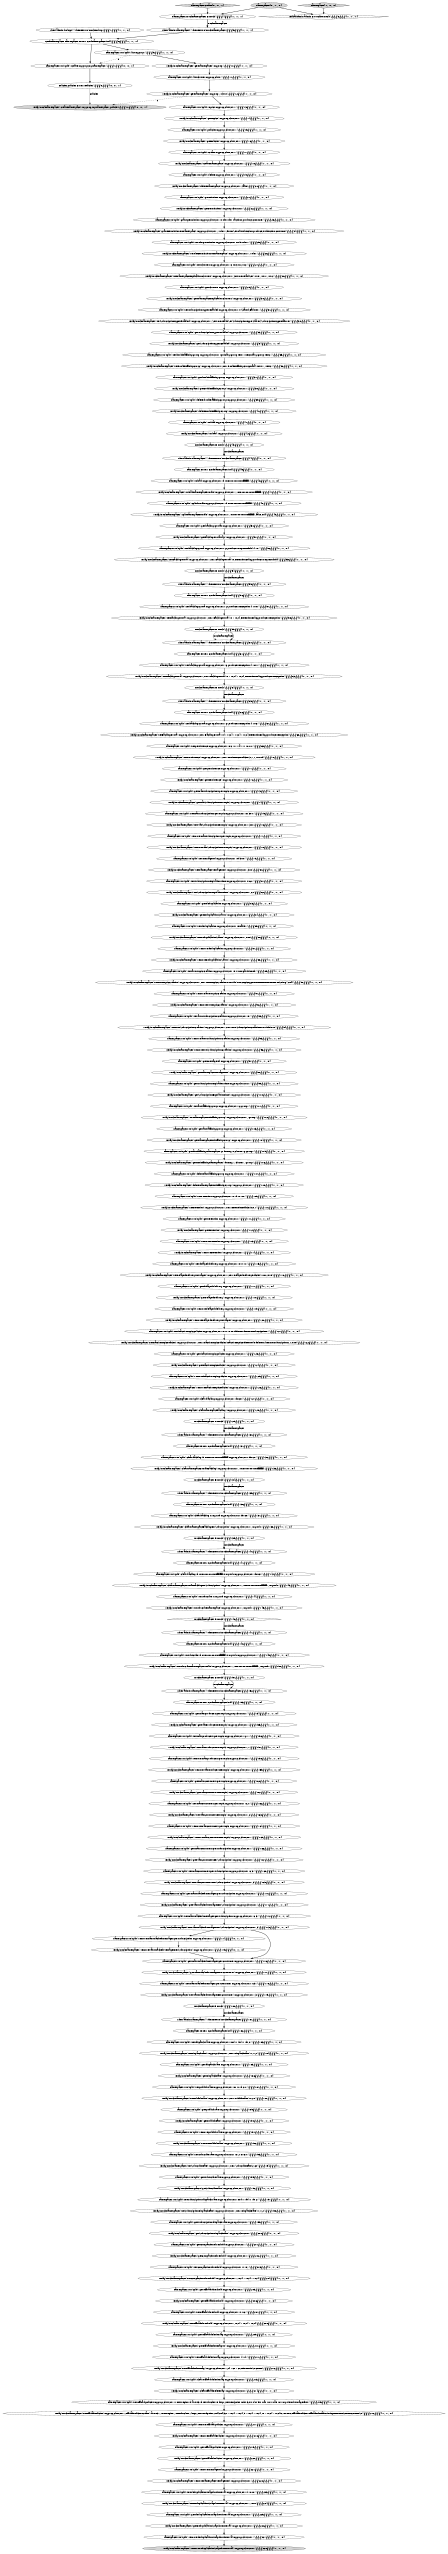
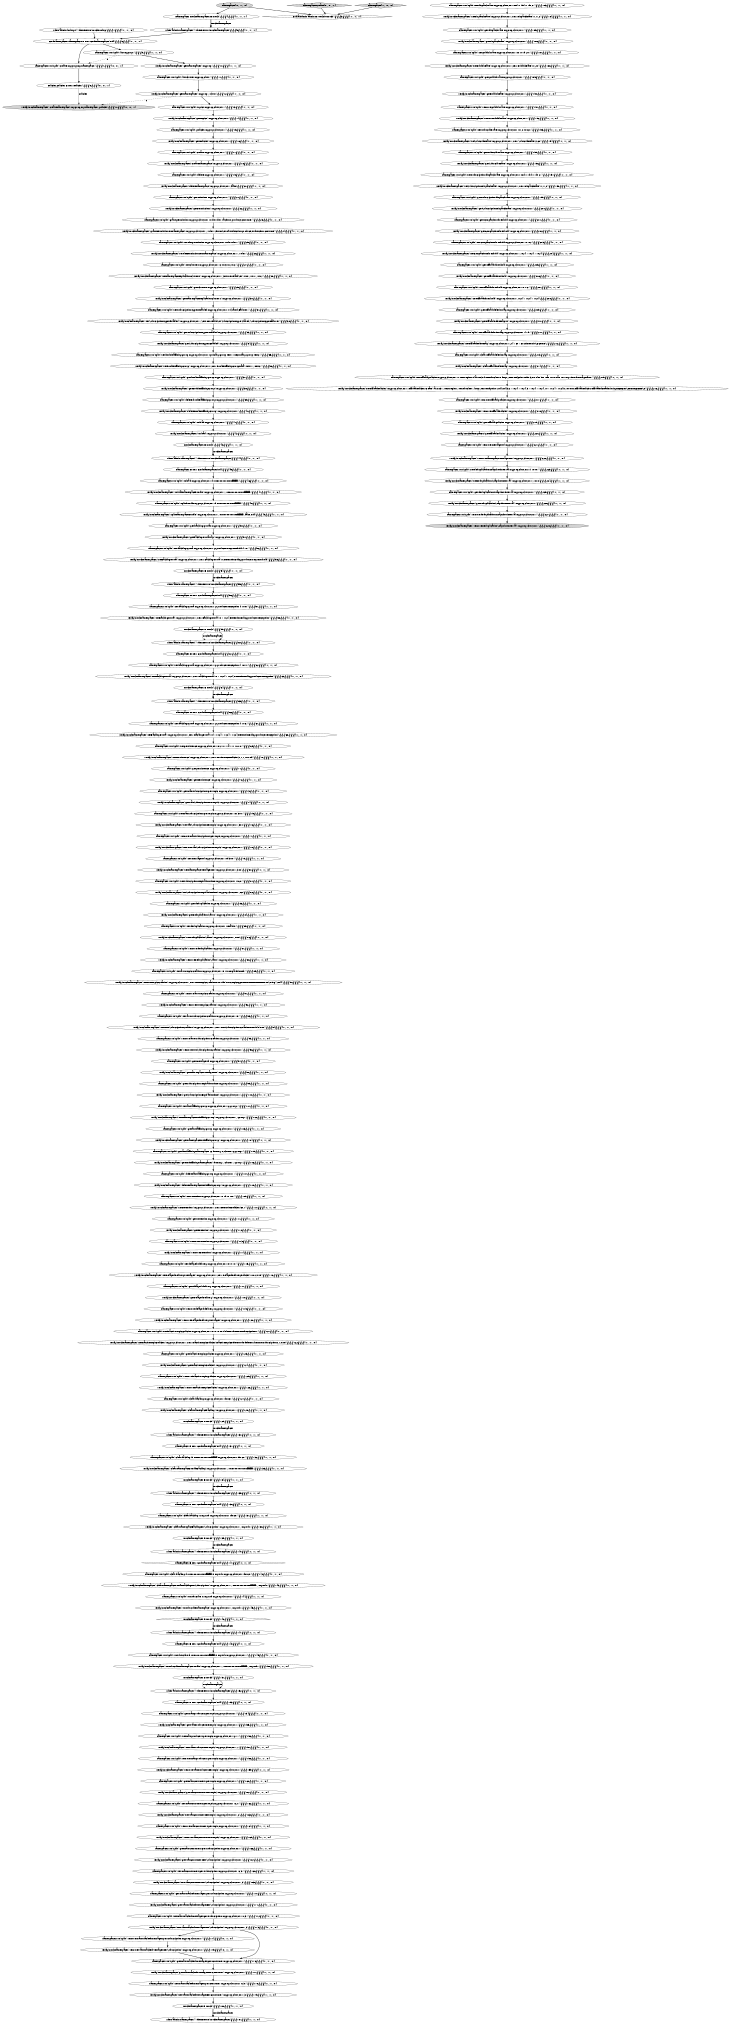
edge "namespacesCreate['0', '0', '1']" -> "Namespaces mockNamespaces = mock()@@@4@@@['1', '1', '1']": now "namespacesCreate['0', '0', '1']" -> "PulsarAdmin admin = Mockito.mock()@@@3@@@['1', '1', '1']"
node "namespaces = new CmdNamespaces(null)@@@141@@@['1', '1', '0']": shape ellipse -> diamond
node "namespaces = new CmdNamespaces(null)@@@182@@@['1', '1', '0']": removed
